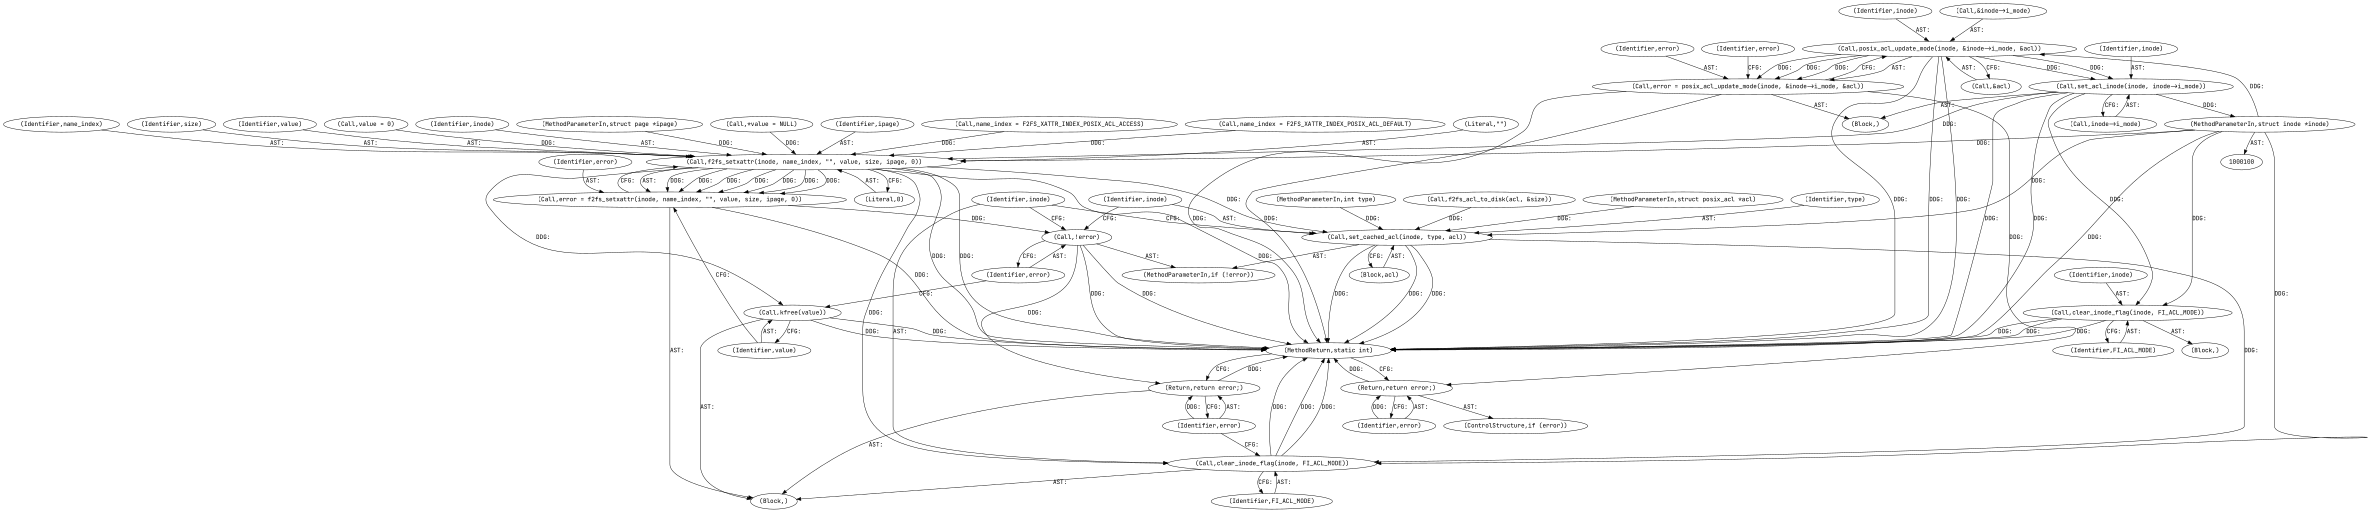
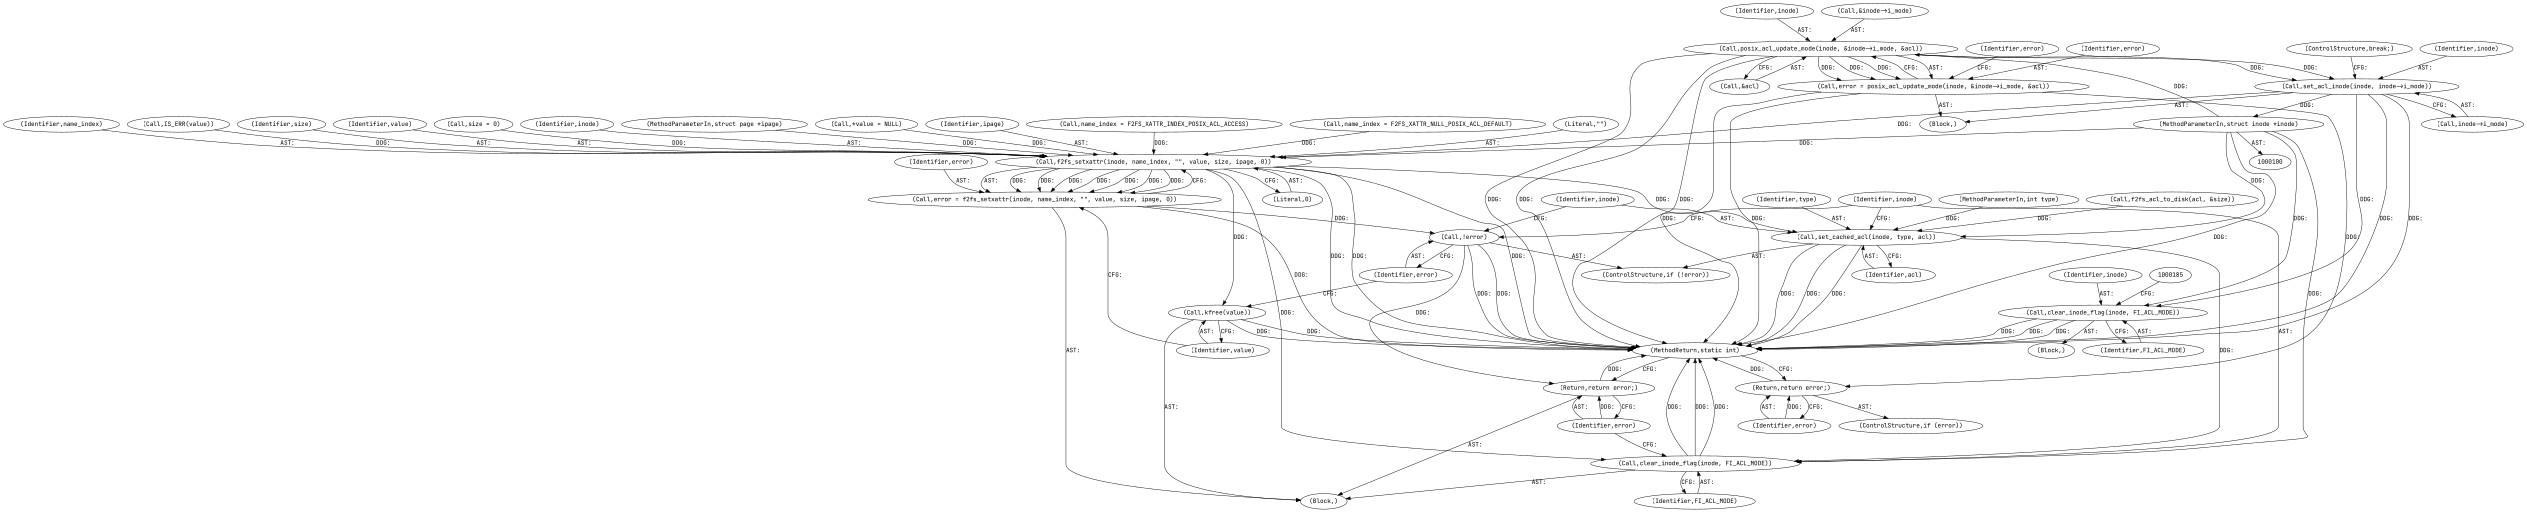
node "(ControlStructure,break;)": added
node "(Call,IS_ERR(value))": added
node "(Call,value = 0)": label "(Call,value = 0)" -> "(Call,size = 0)"
node "(Call,name_index = F2FS_XATTR_INDEX_POSIX_ACL_DEFAULT)": label "(Call,name_index = F2FS_XATTR_INDEX_POSIX_ACL_DEFAULT)" -> "(Call,name_index = F2FS_XATTR_NULL_POSIX_ACL_DEFAULT)"
node "(MethodParameterIn,struct posix_acl *acl)": removed
node "(MethodParameterIn,if (!error))": label "(MethodParameterIn,if (!error))" -> "(ControlStructure,if (!error))"
node "(Block,acl)": label "(Block,acl)" -> "(Identifier,acl)"
node "1000185": added
